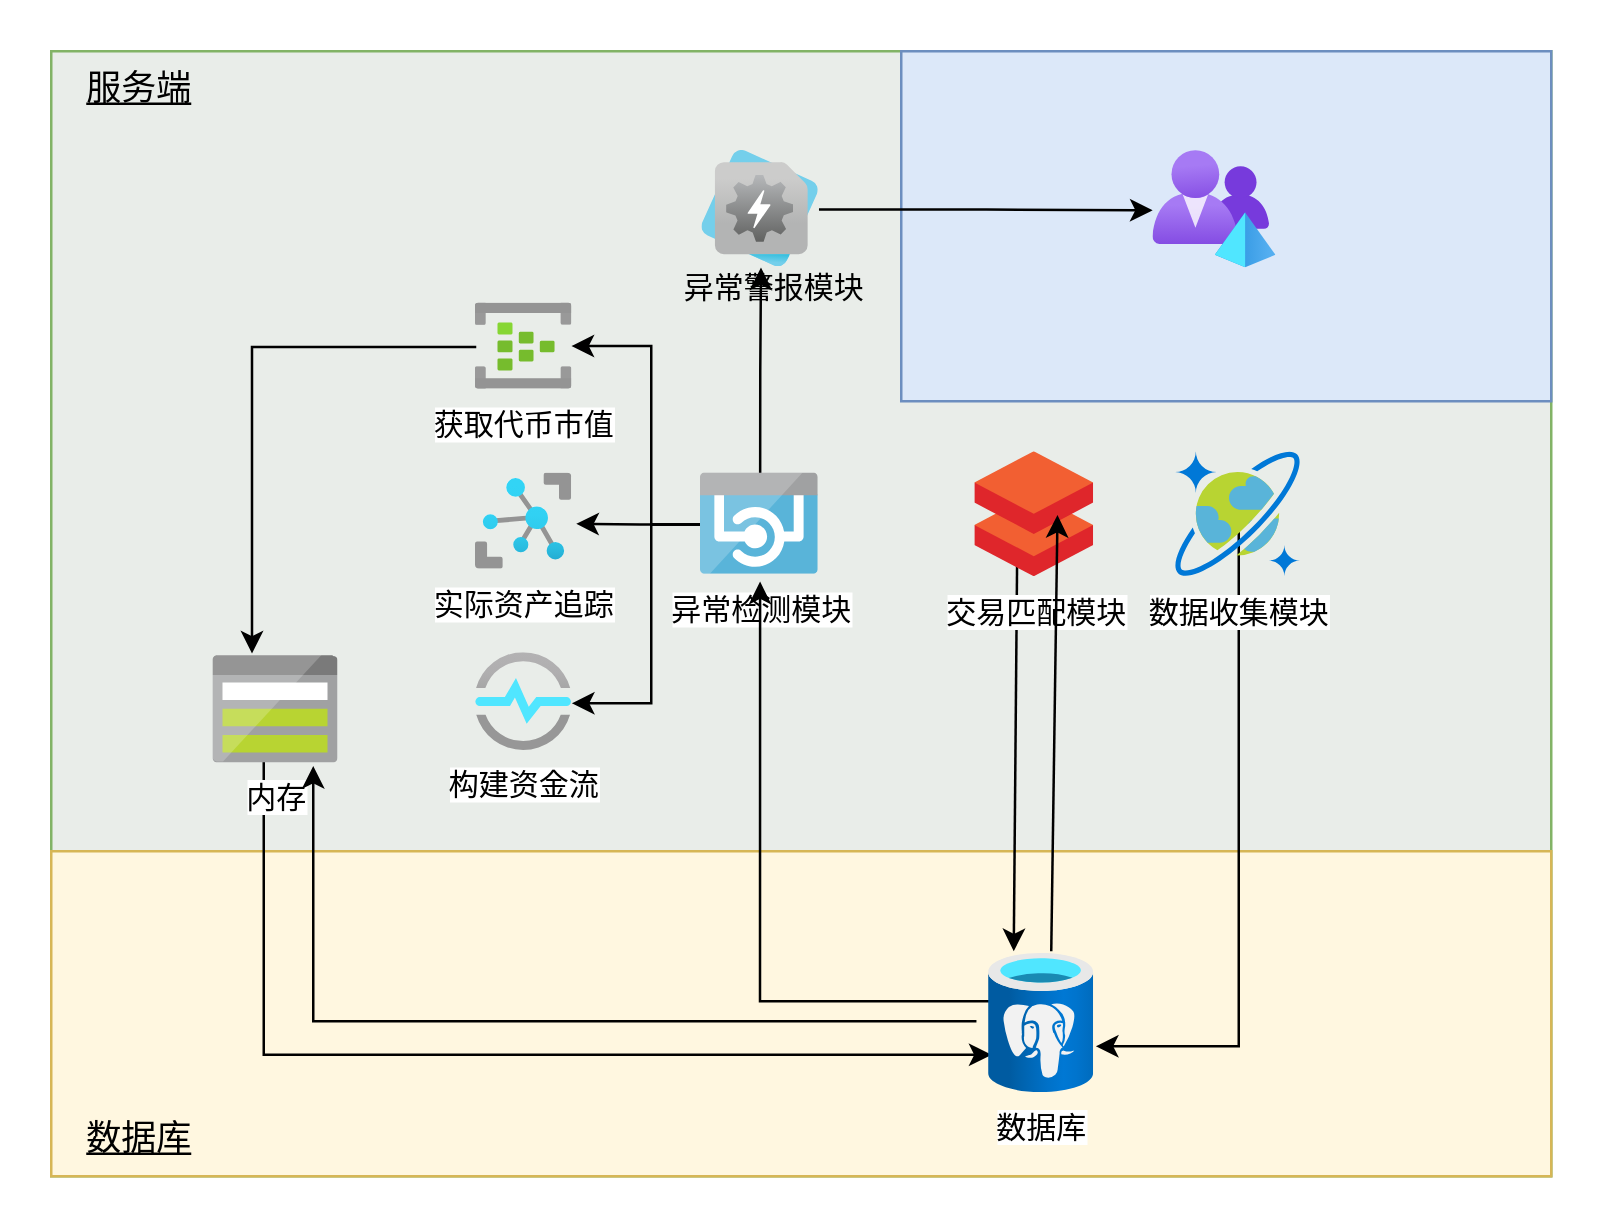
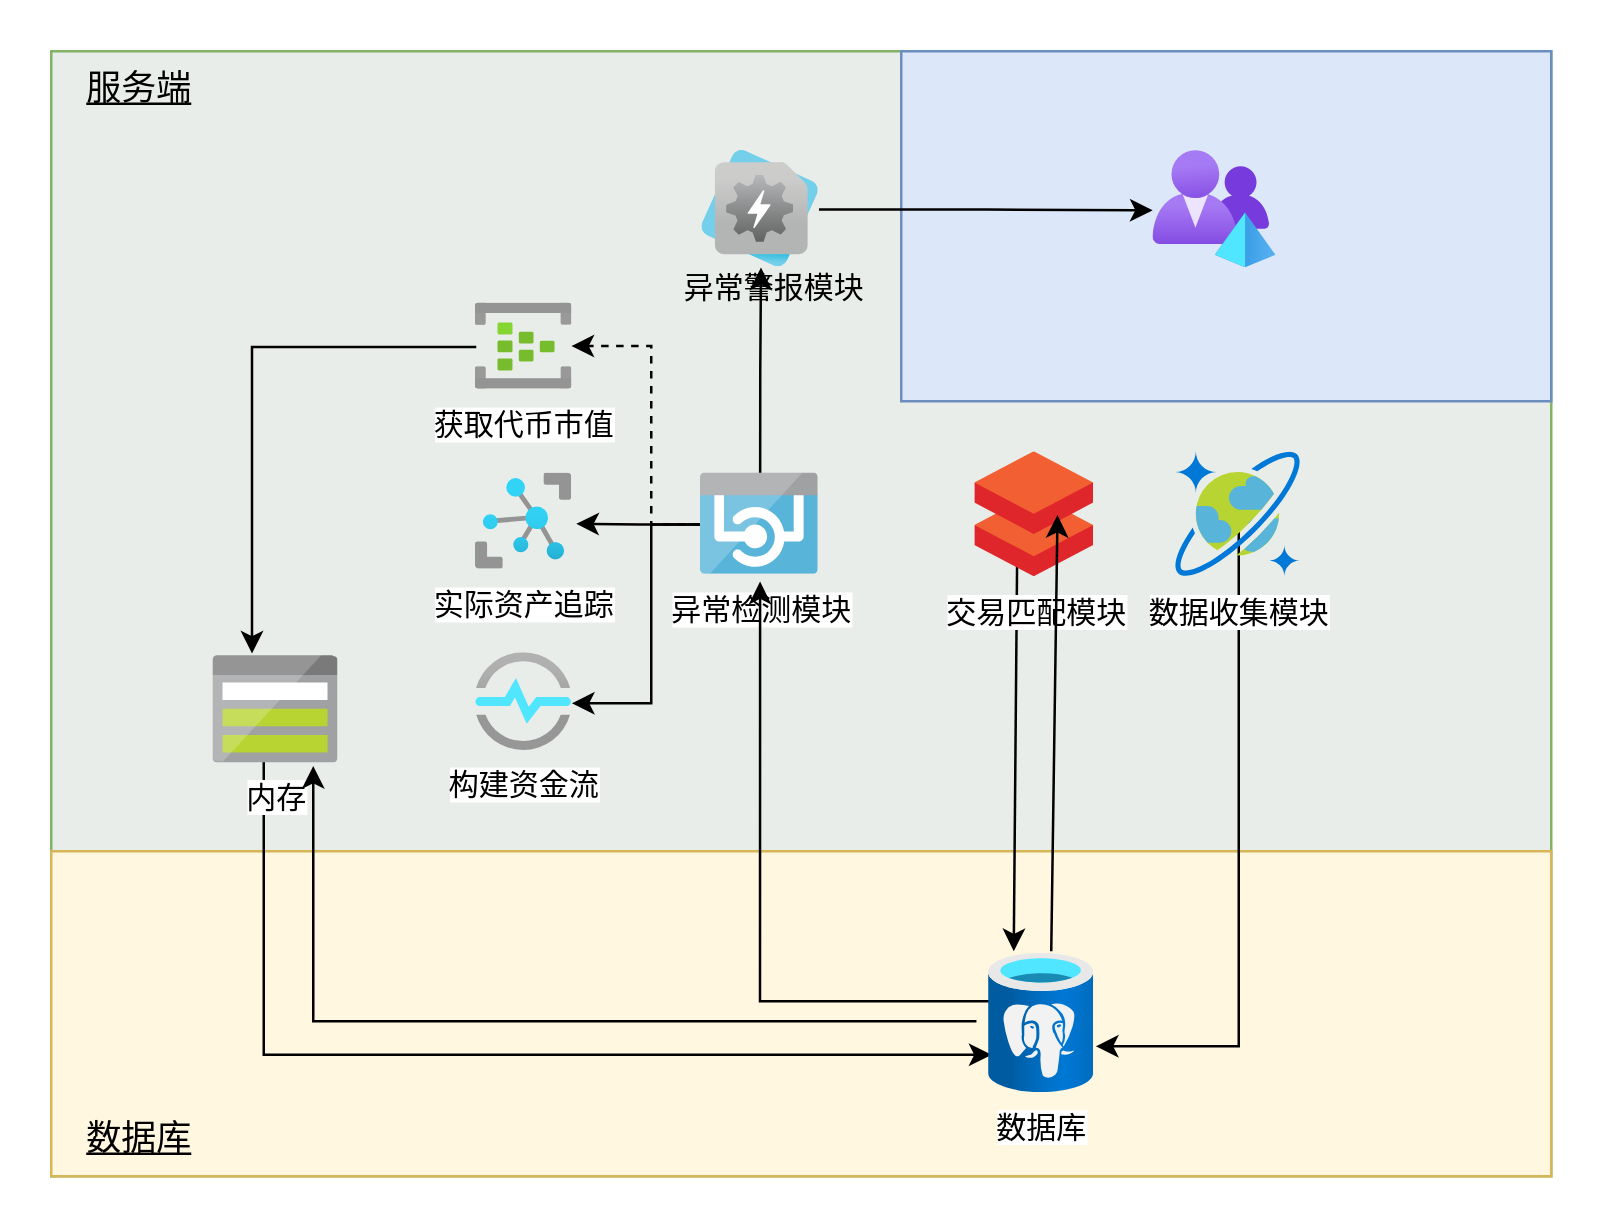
edge "异常检测模块" -> "获取代币市值": style solid -> dashed
